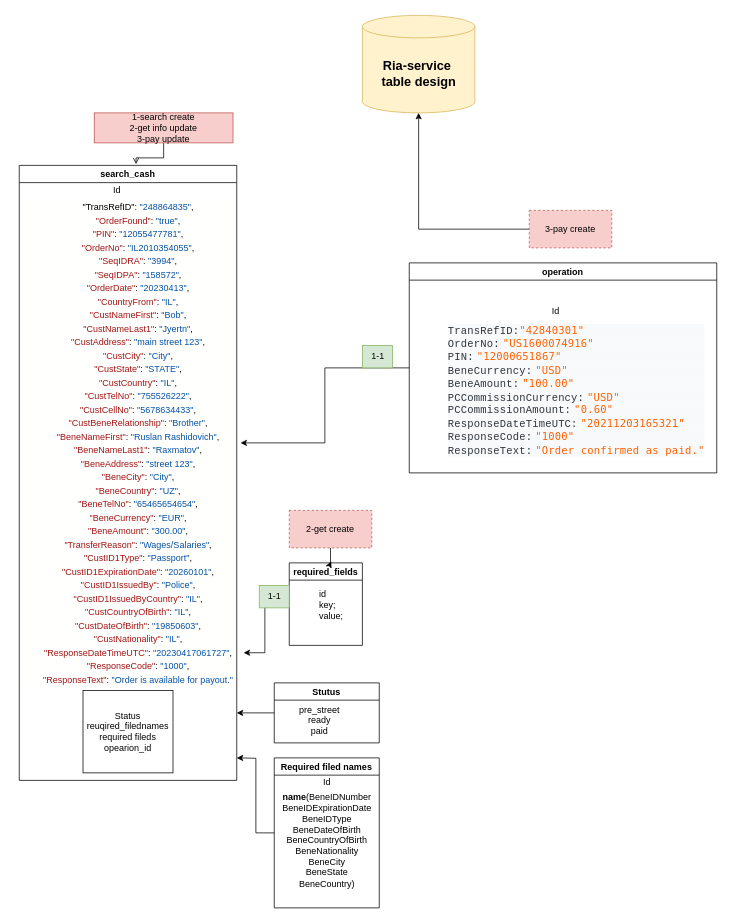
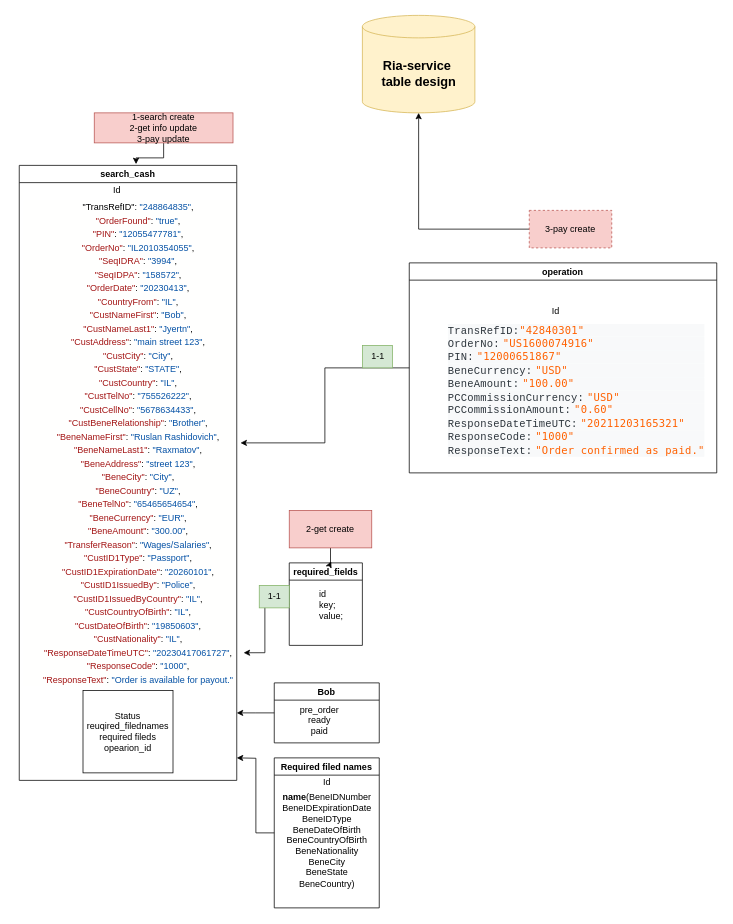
edge "1-search create 2-get info update 3-pay update" -> "search_cash": arrowhead open -> classic
node "2-get create": style dashed -> solid
node "Stutus": label "Stutus" -> "Bob"
node "pre_street ready paid": label "pre_street ready paid" -> "pre_order ready paid"
